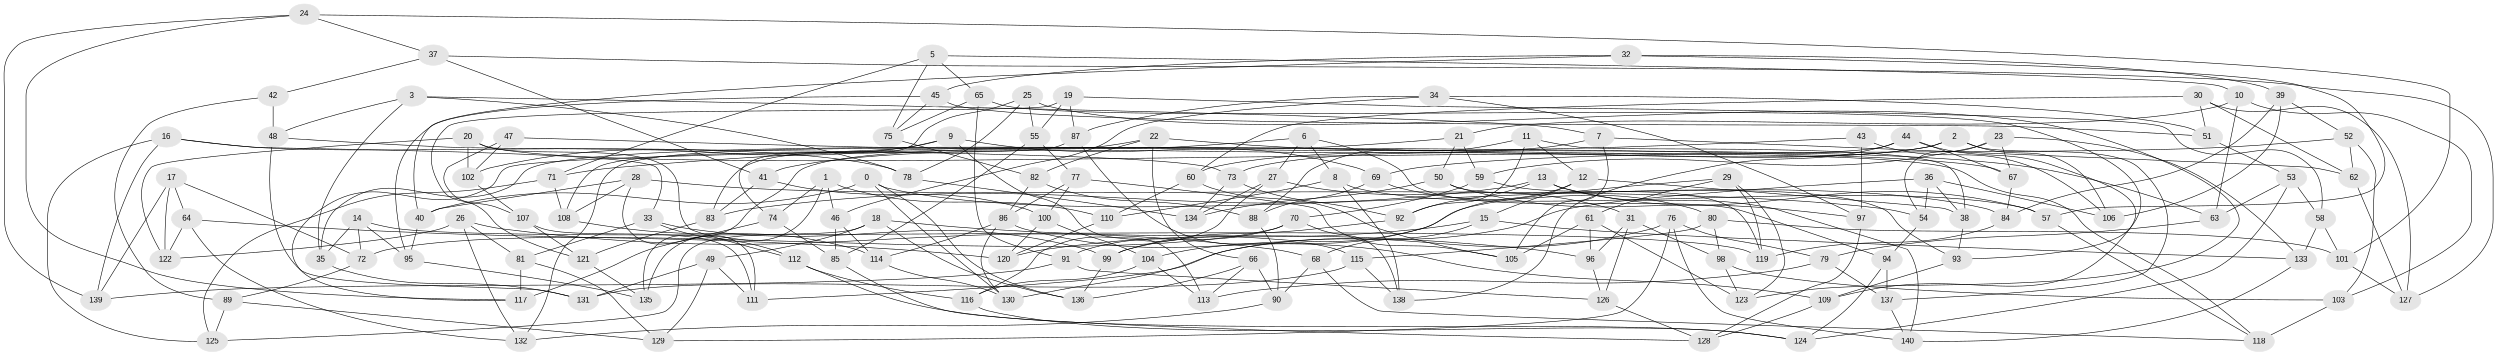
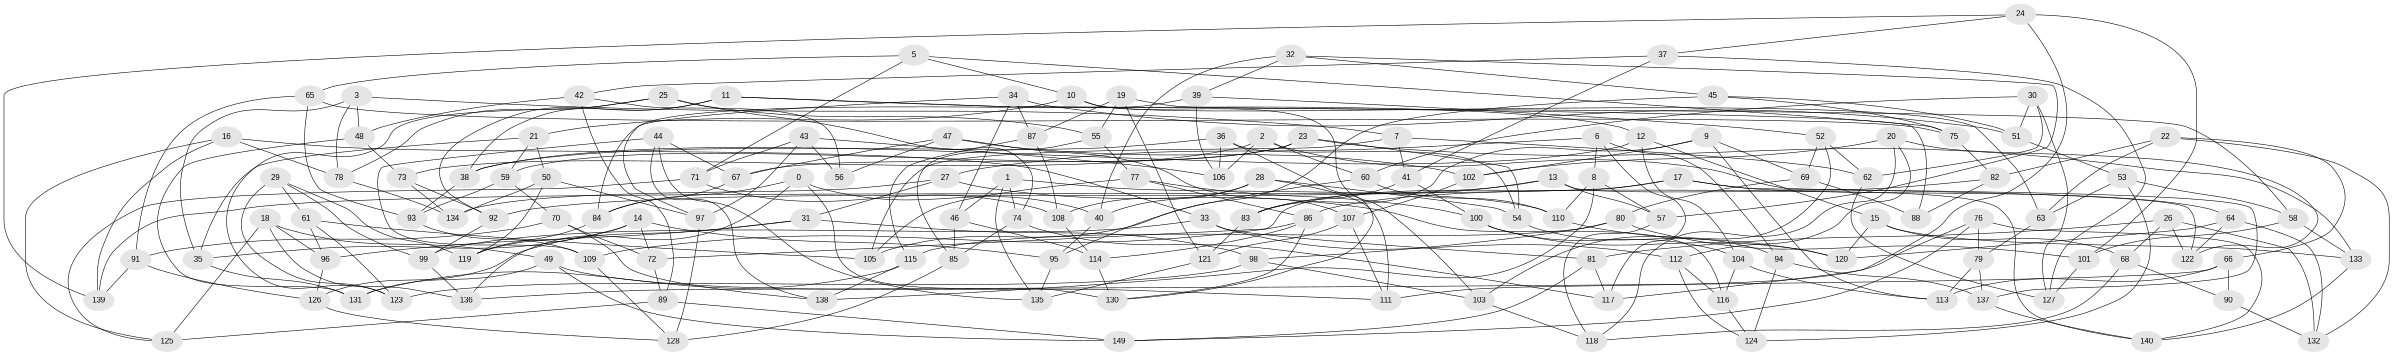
node "56": added
edge "88" -- "90": removed
node "129": label "129" -> "149"
